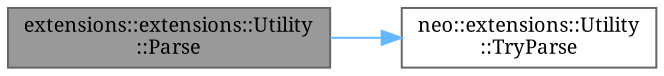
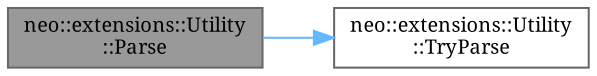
node "extensions::extensions::Utility ::Parse": label "extensions::extensions::Utility ::Parse" -> "neo::extensions::Utility ::Parse"
